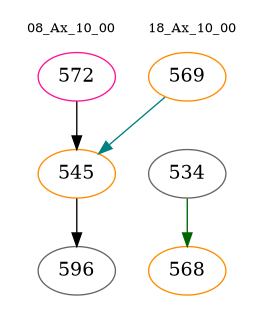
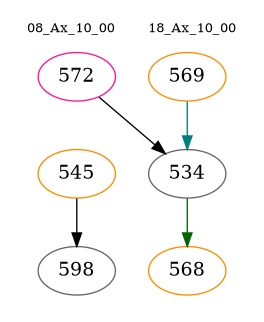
edge "569" -> "545": now "569" -> "534"
edge "572" -> "545": now "572" -> "534"
node "596": label "596" -> "598"
